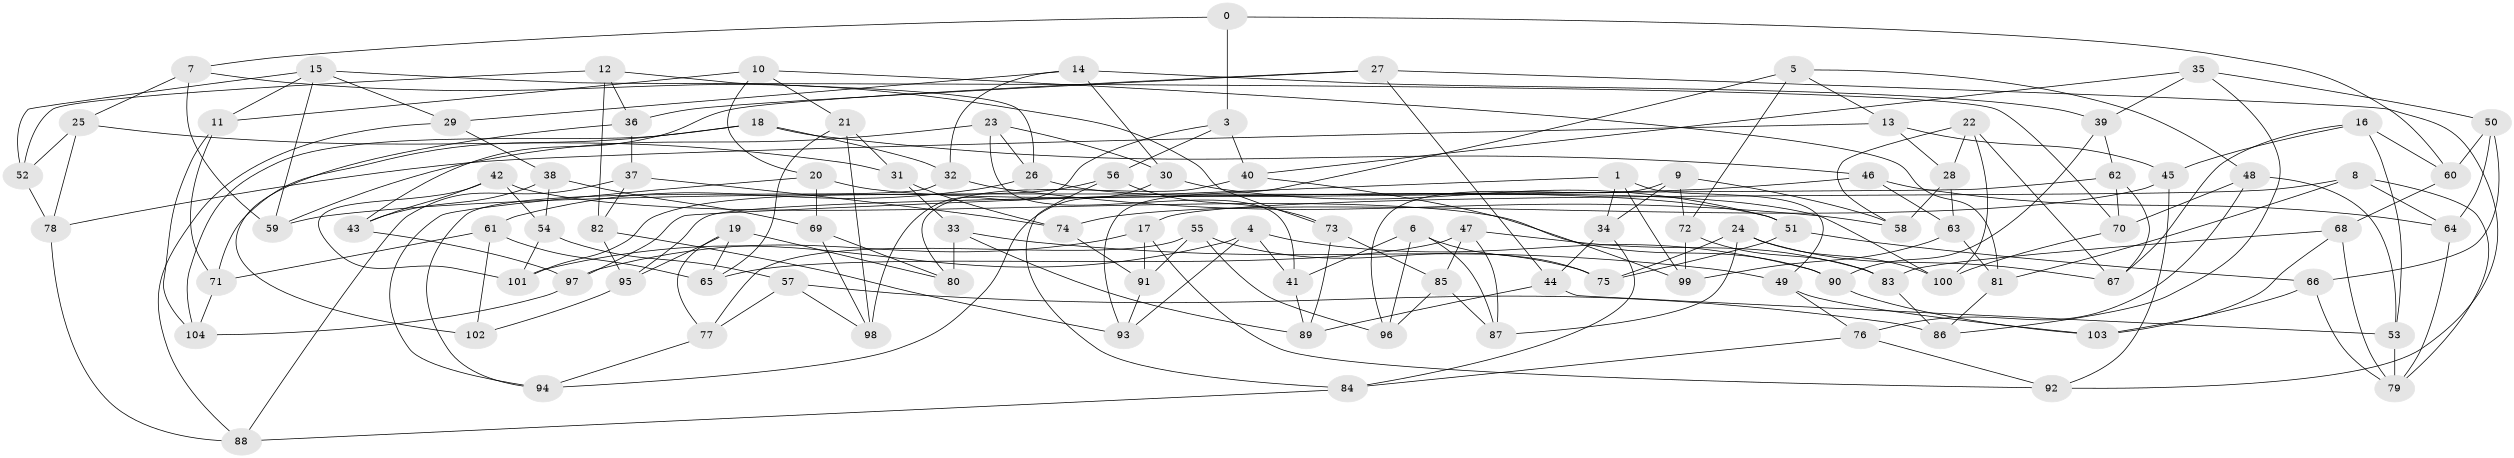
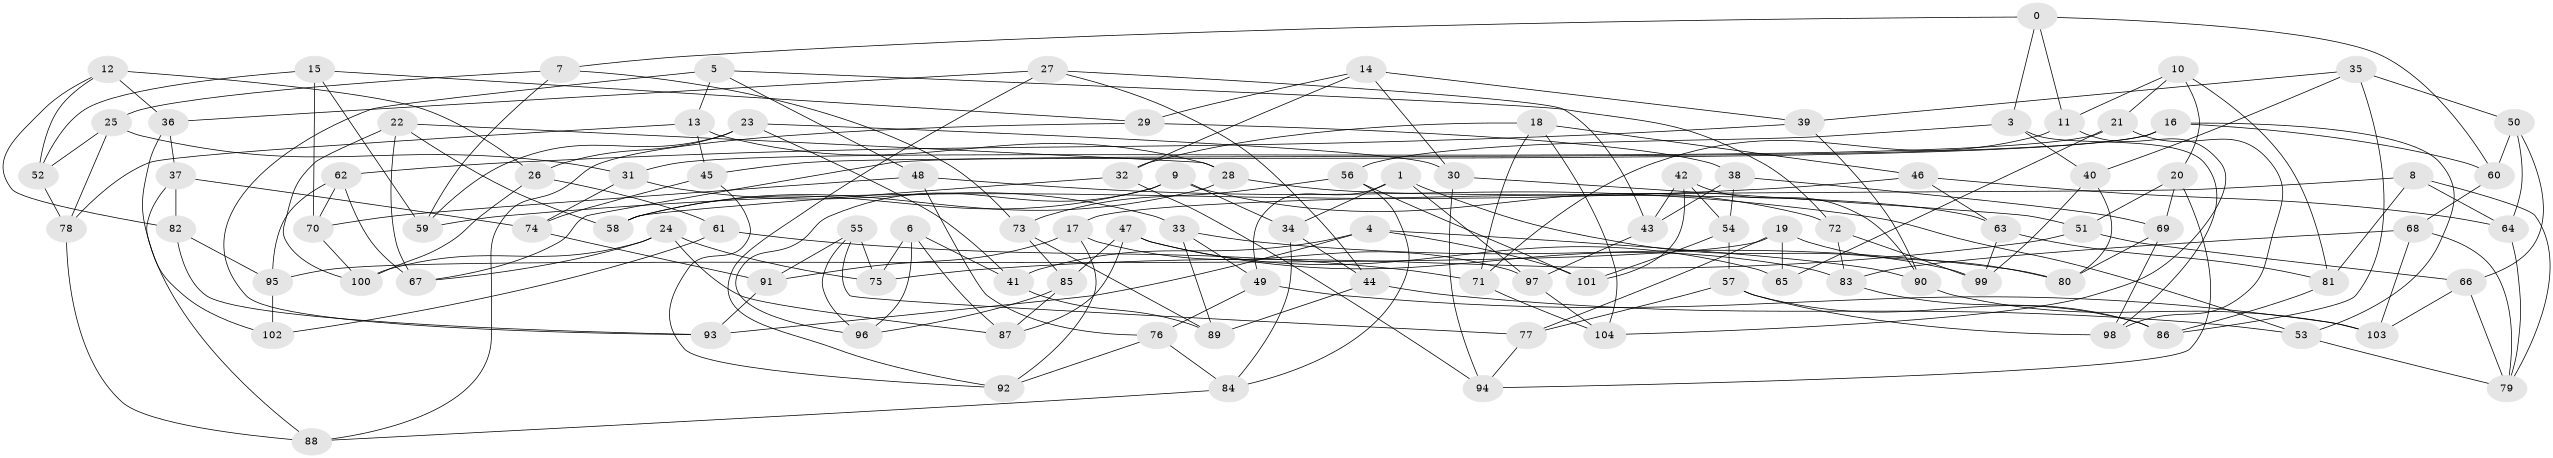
edge "15" -- "11": now "0" -- "11"
edge "61" -- "65": removed
